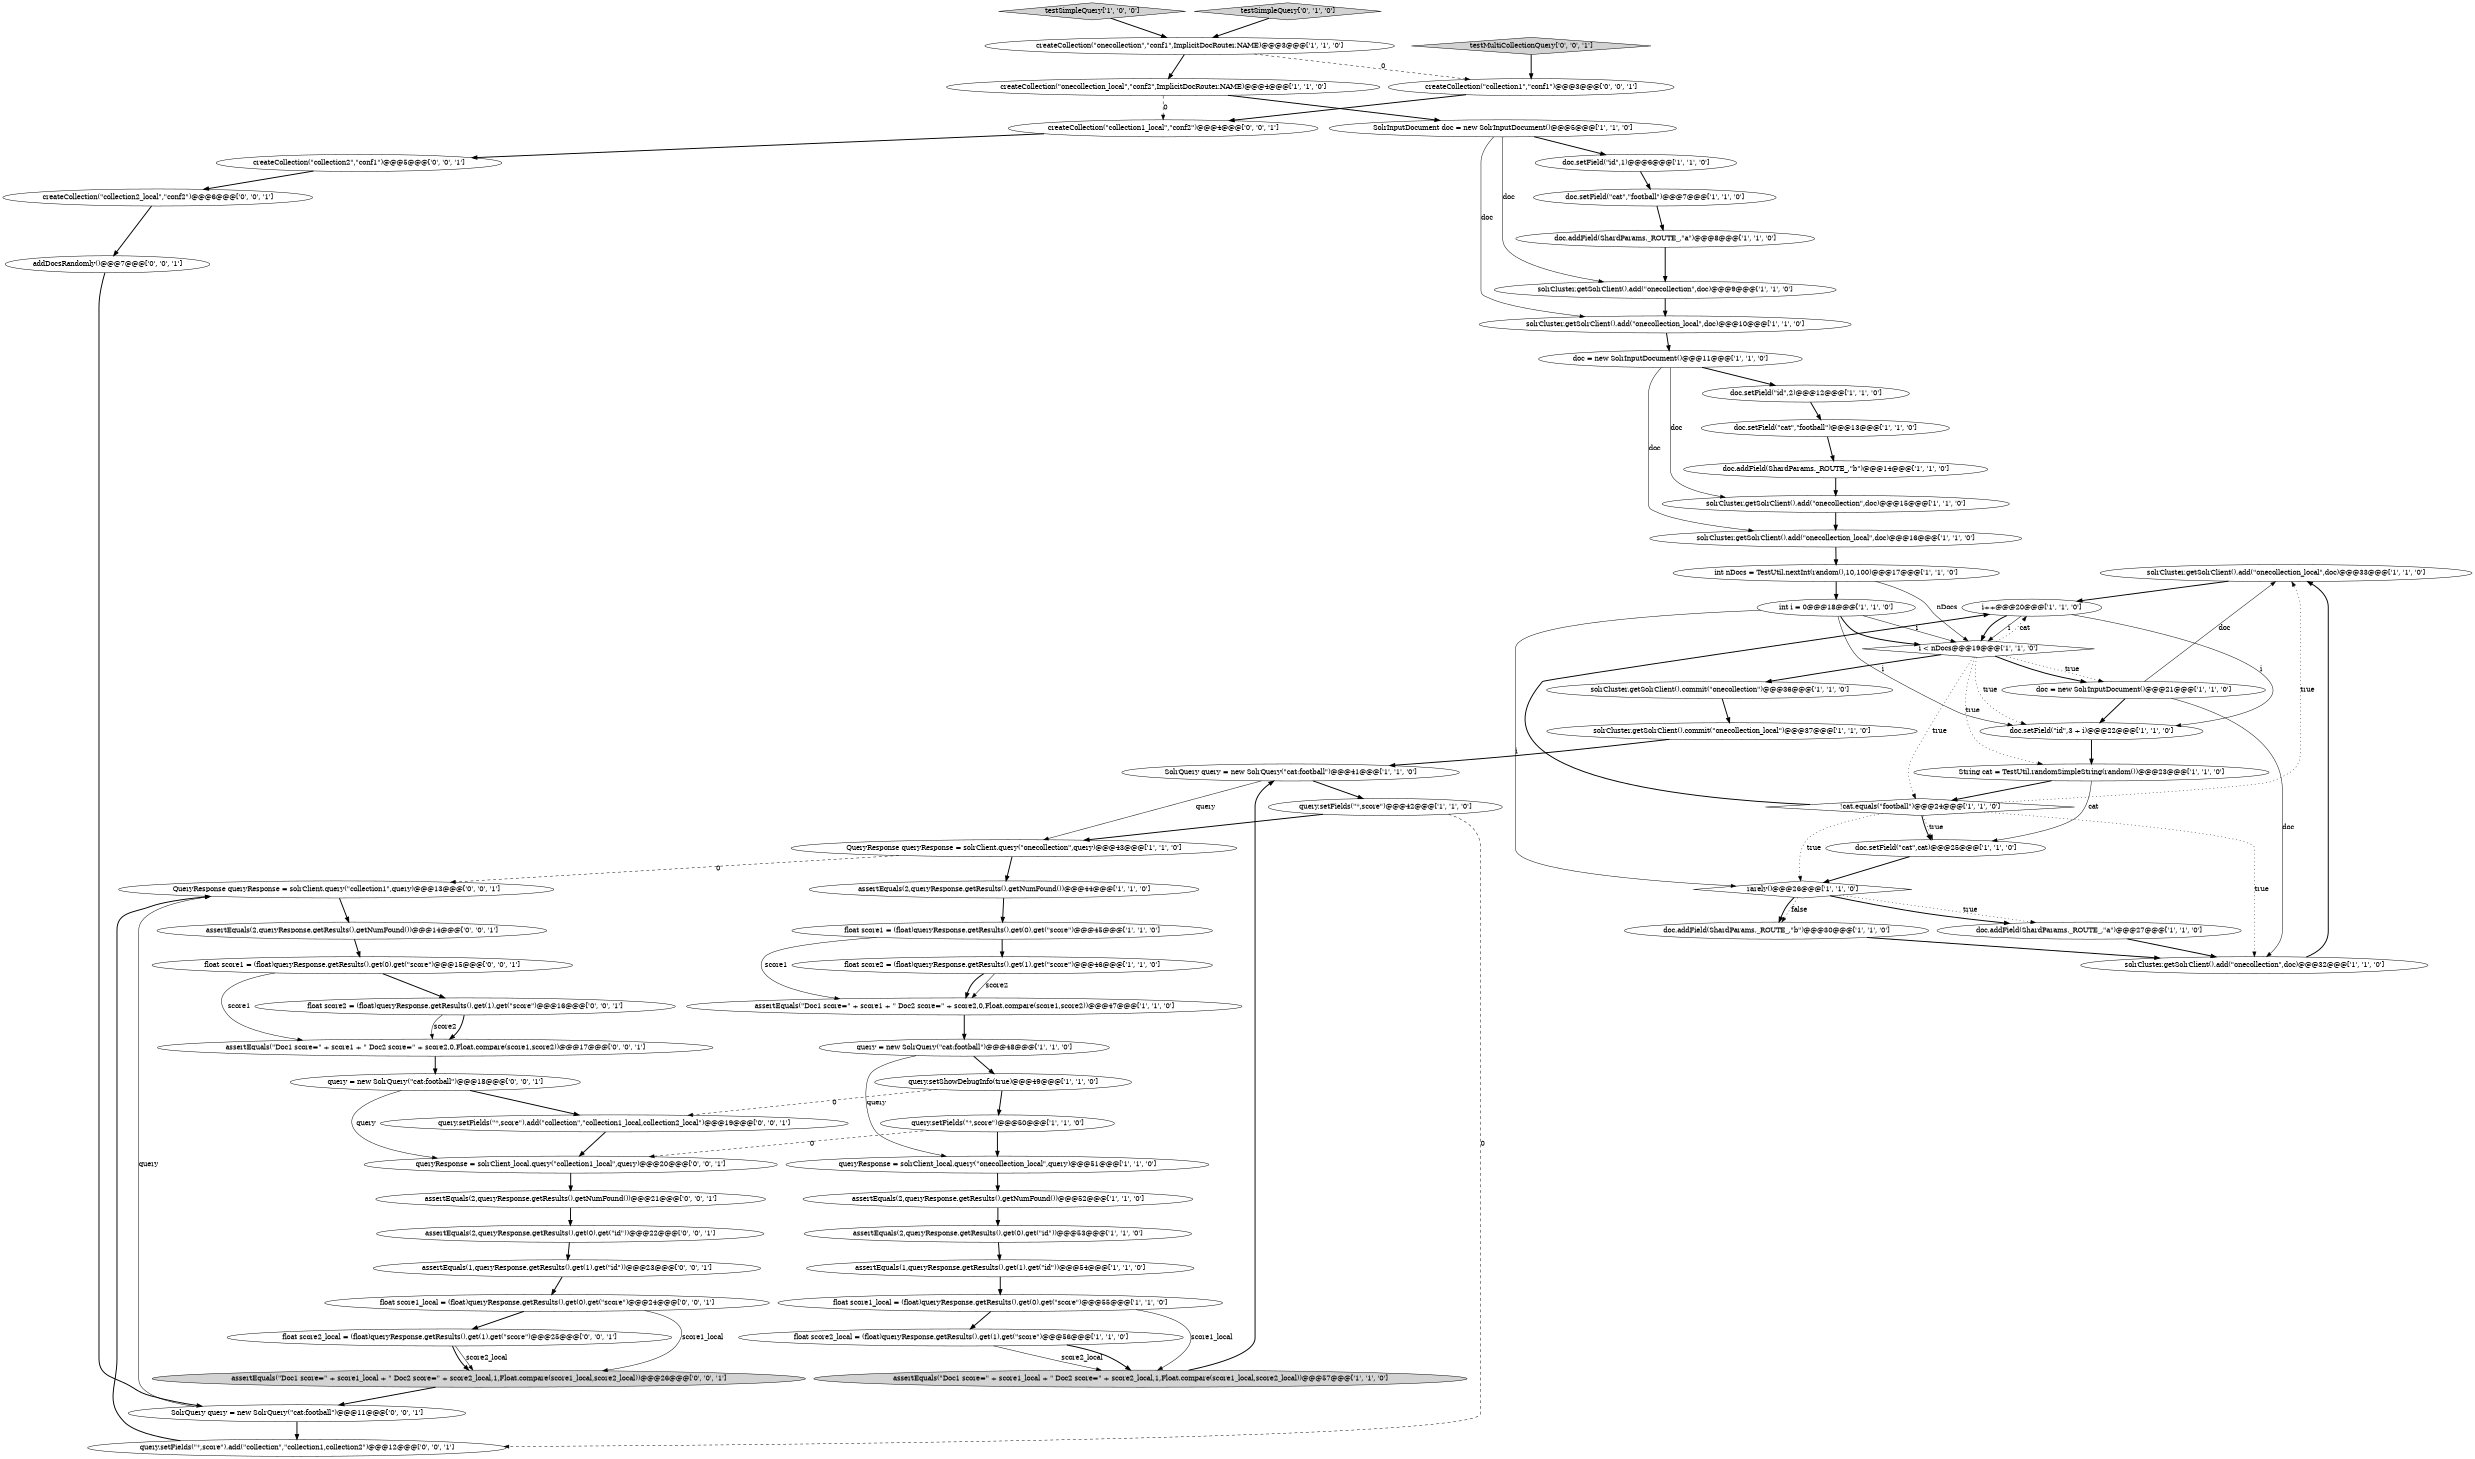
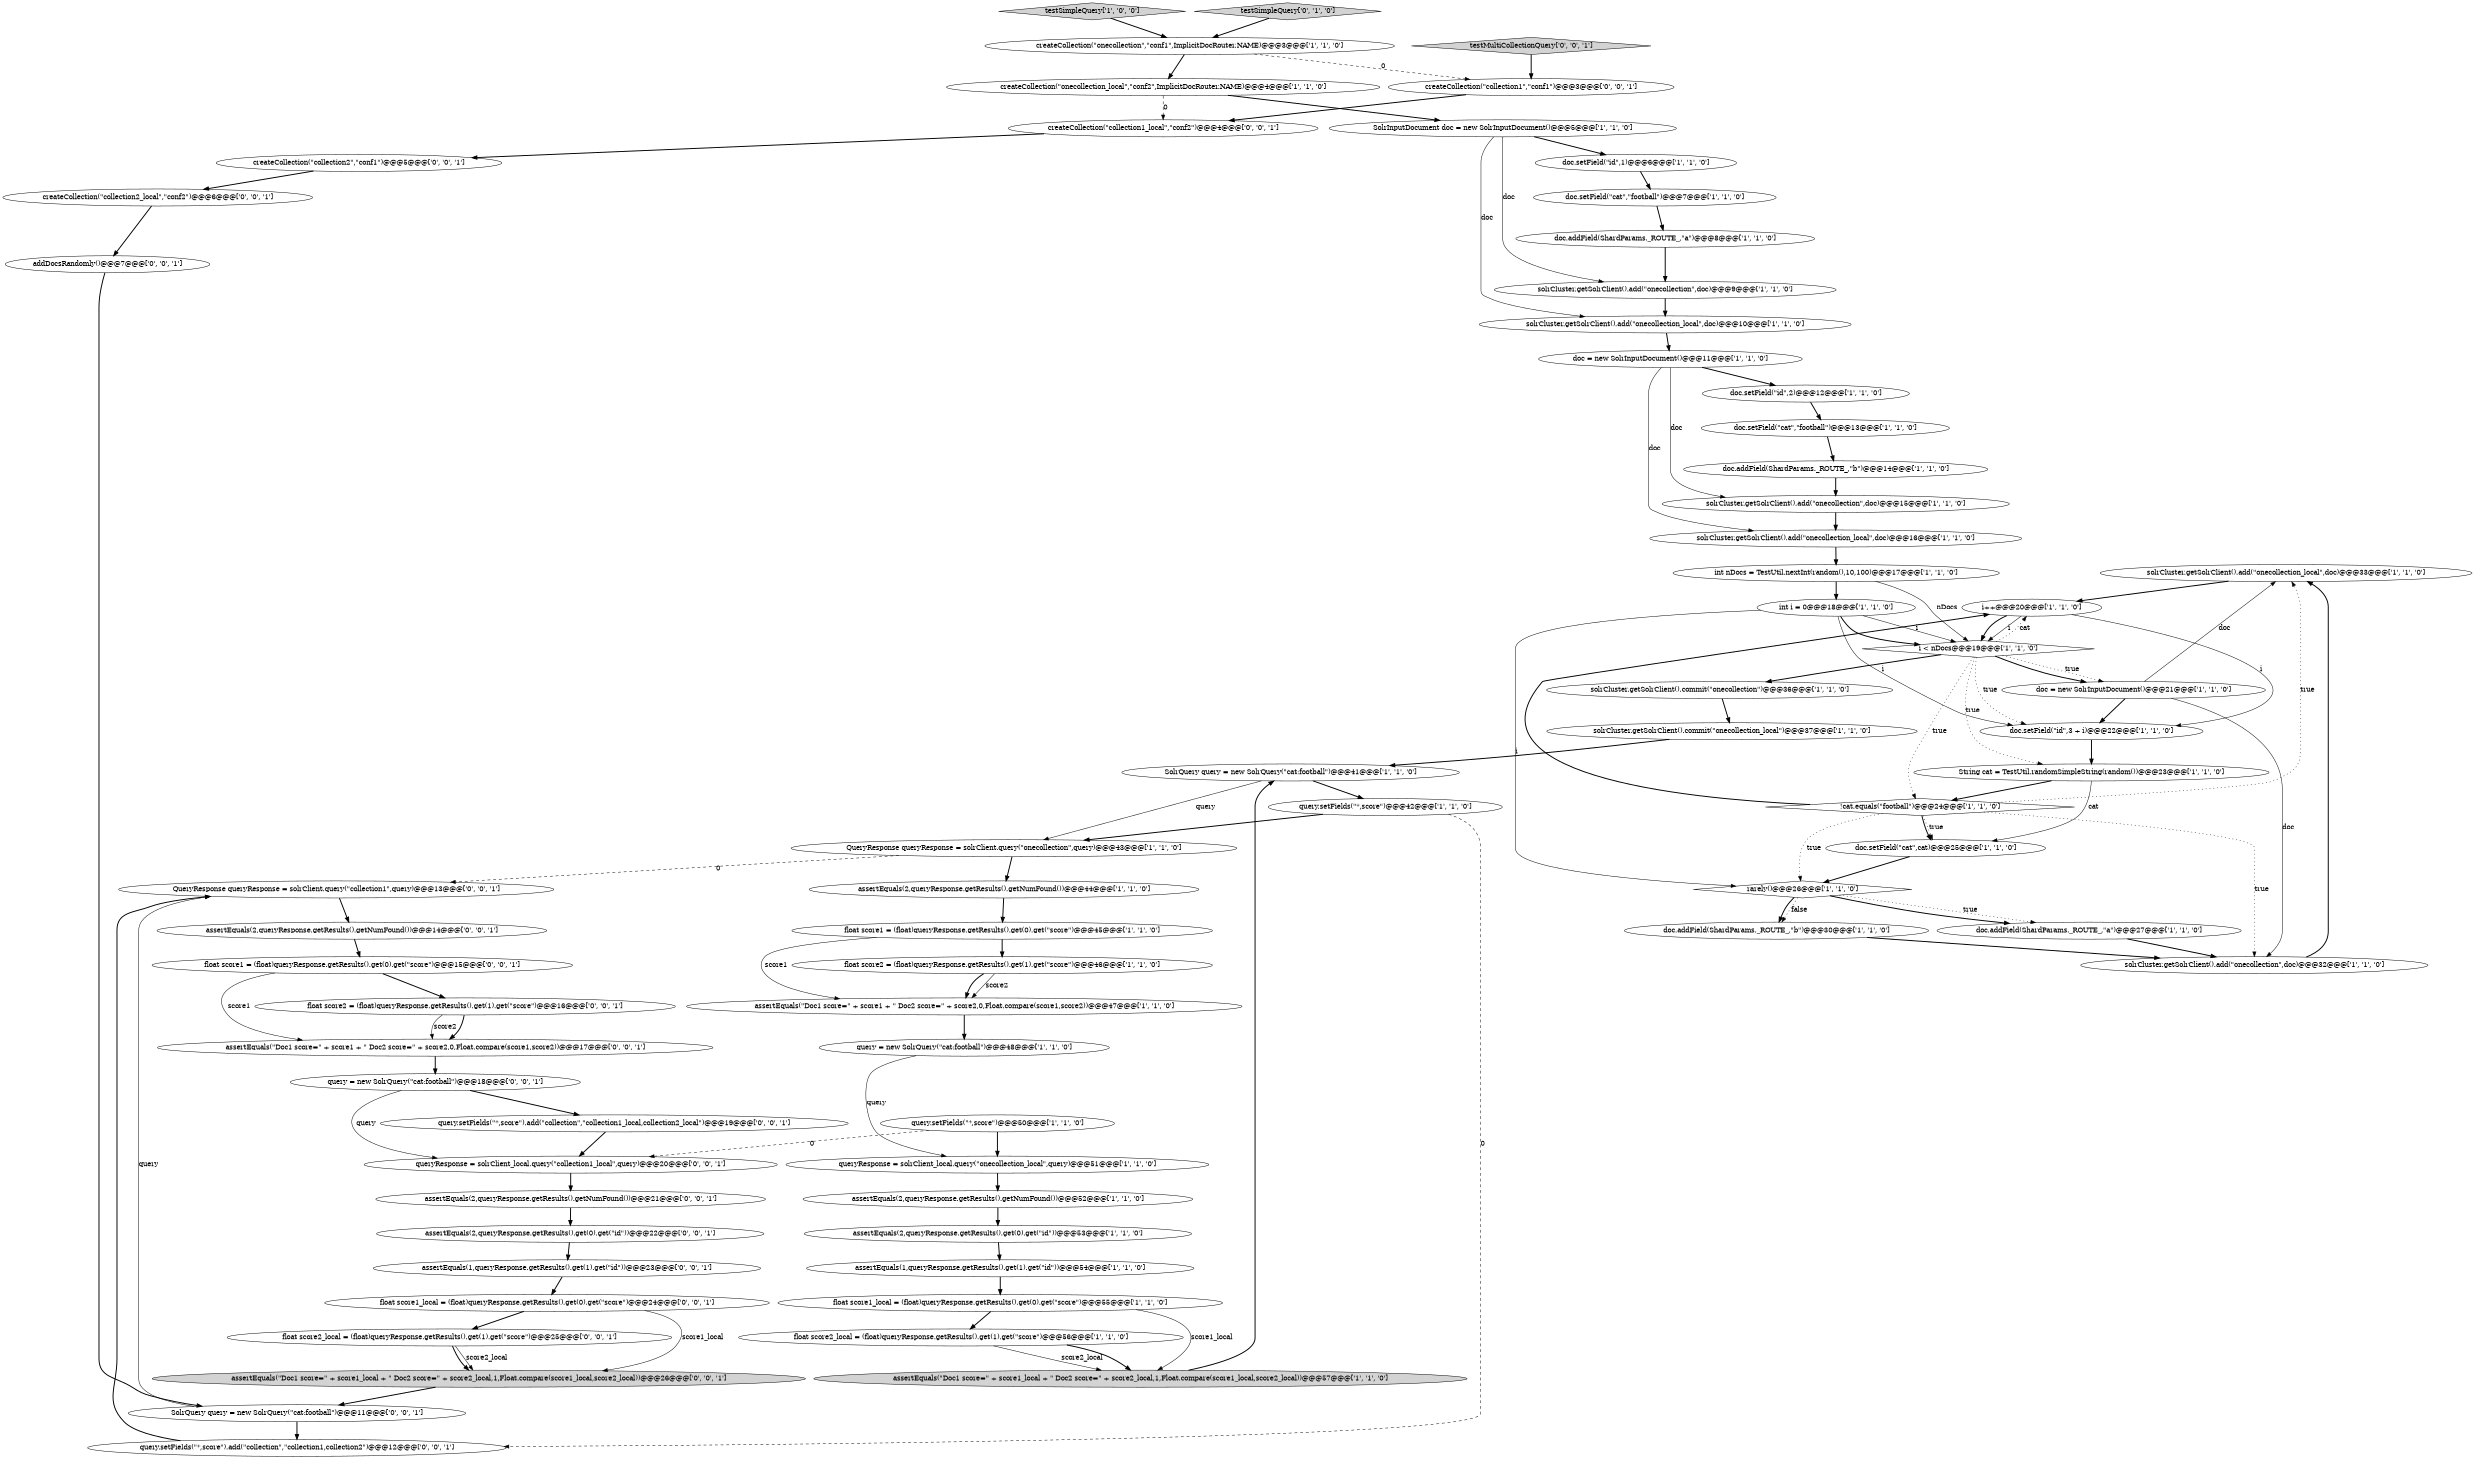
node "query.setShowDebugInfo(true)@@@49@@@['1', '1', '0']": removed
